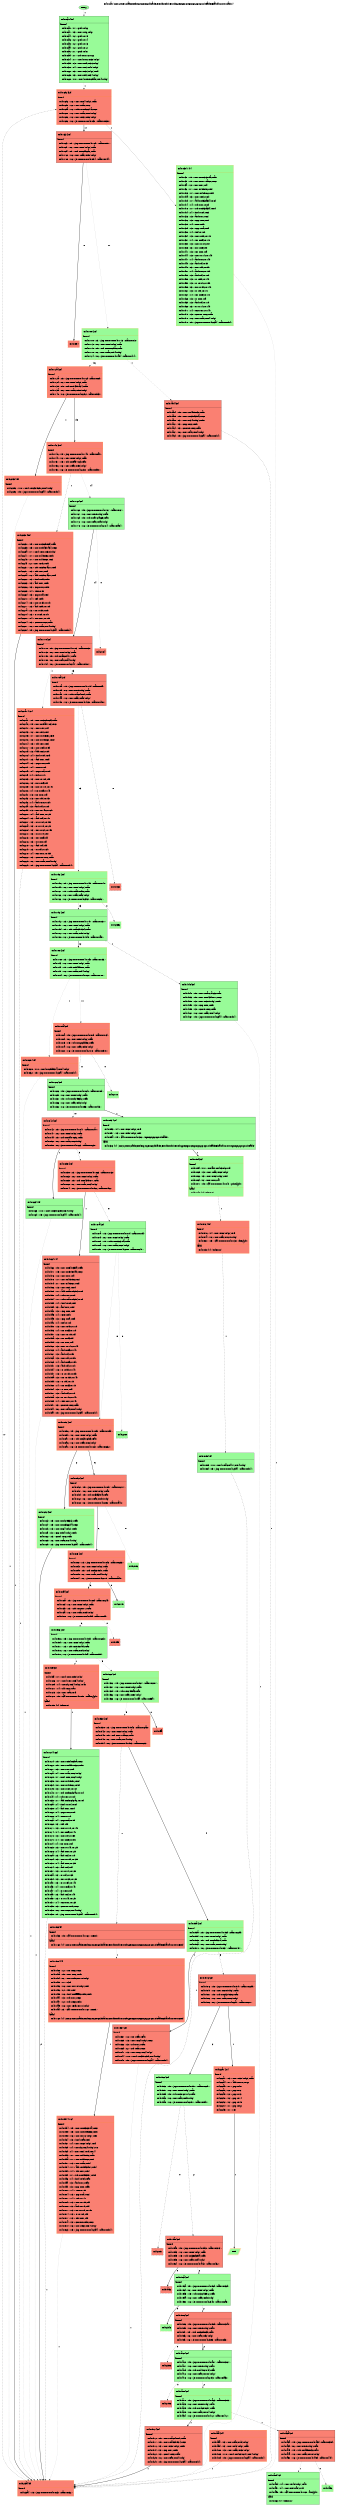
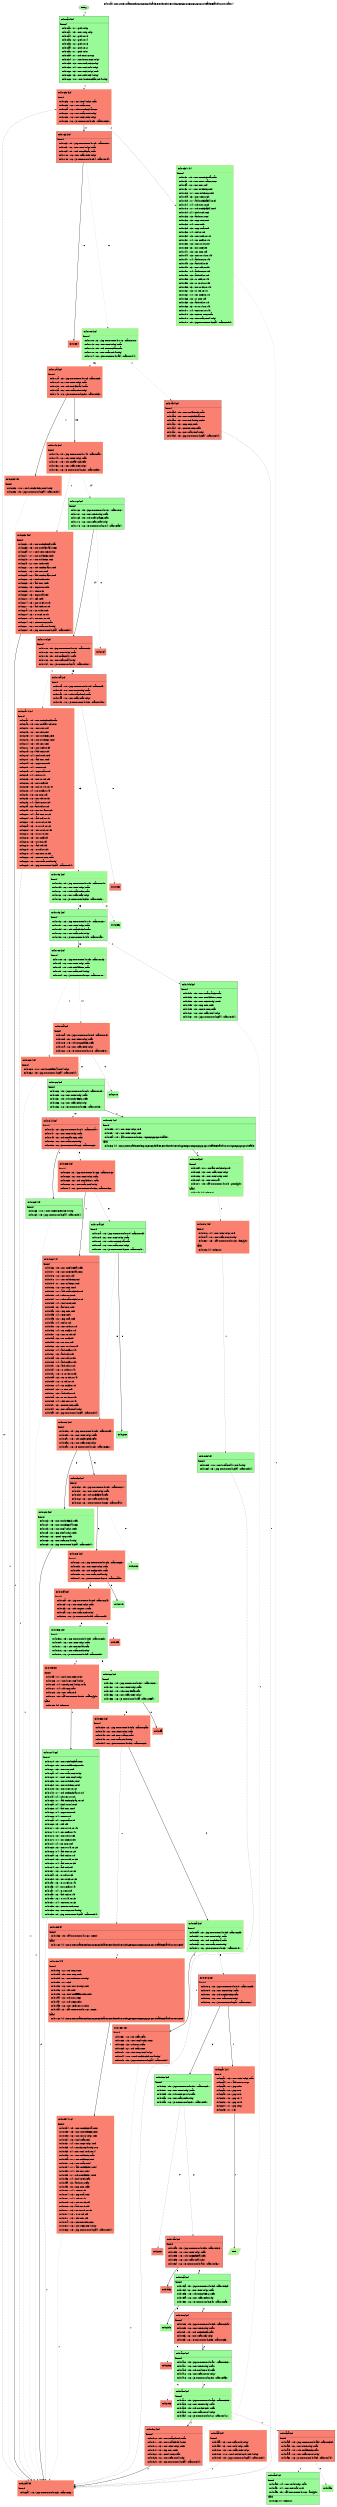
edge "0x40187a [28]" -> "0x4022ee": style dotted -> bold
